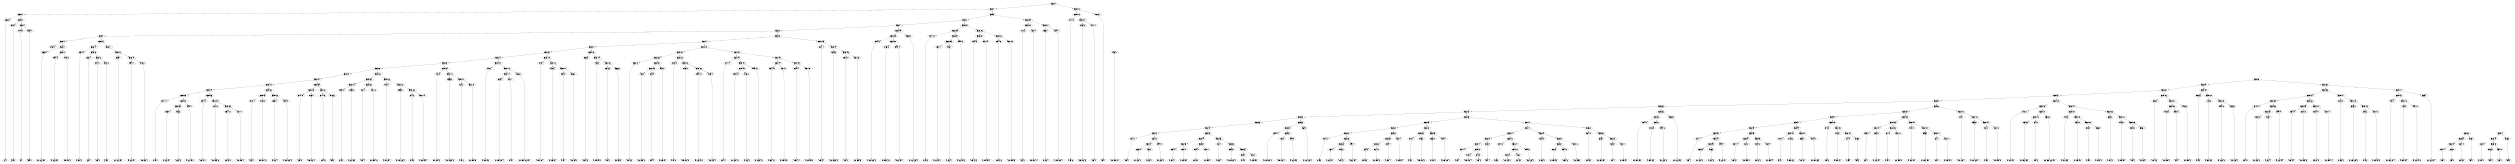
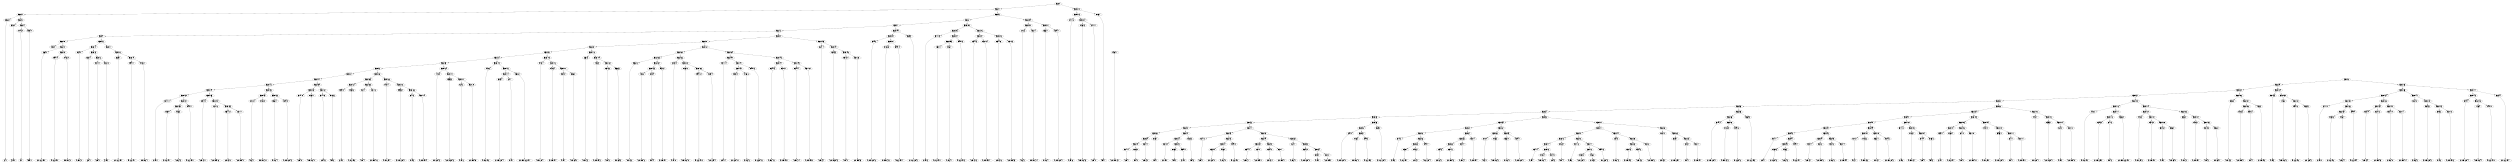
node "L5222(37)": added
